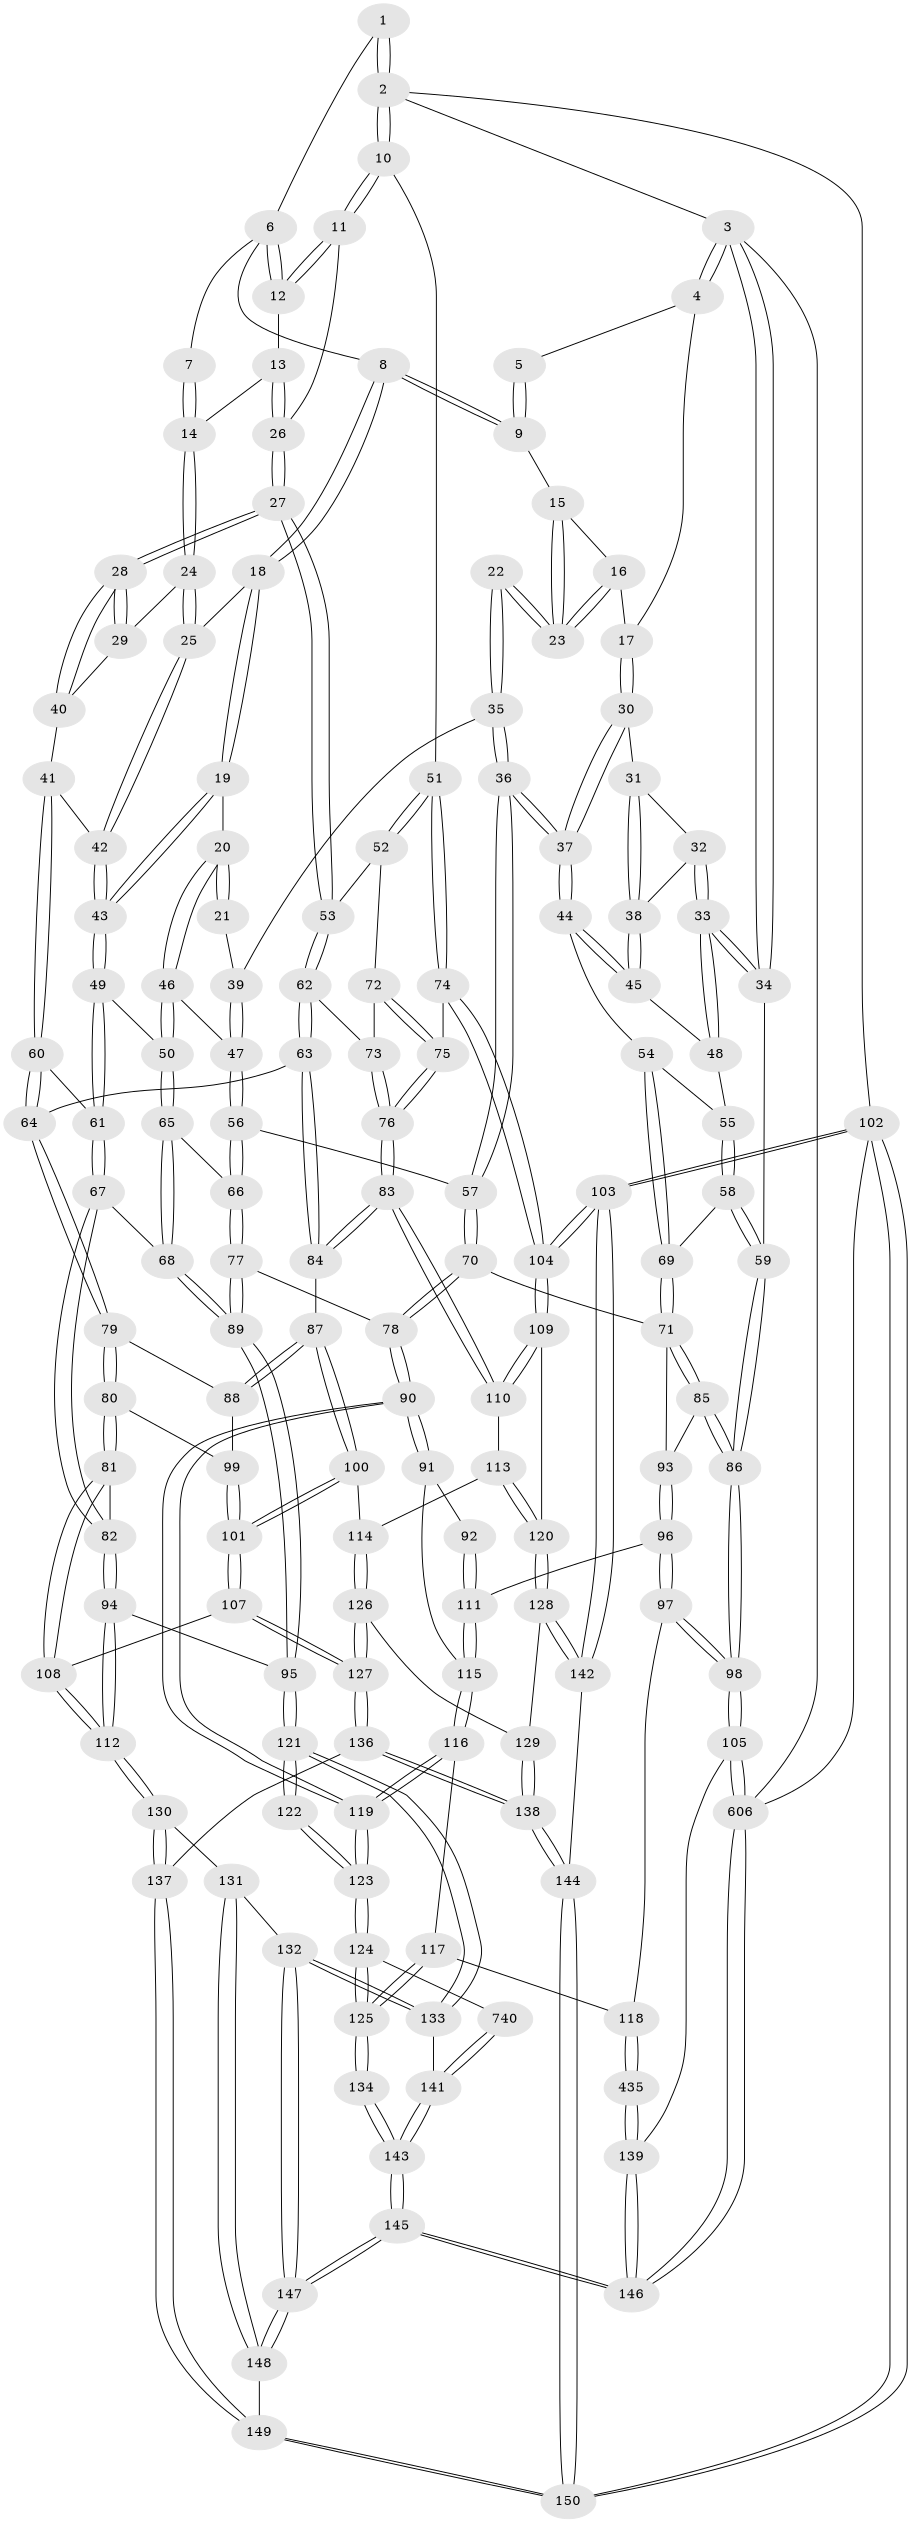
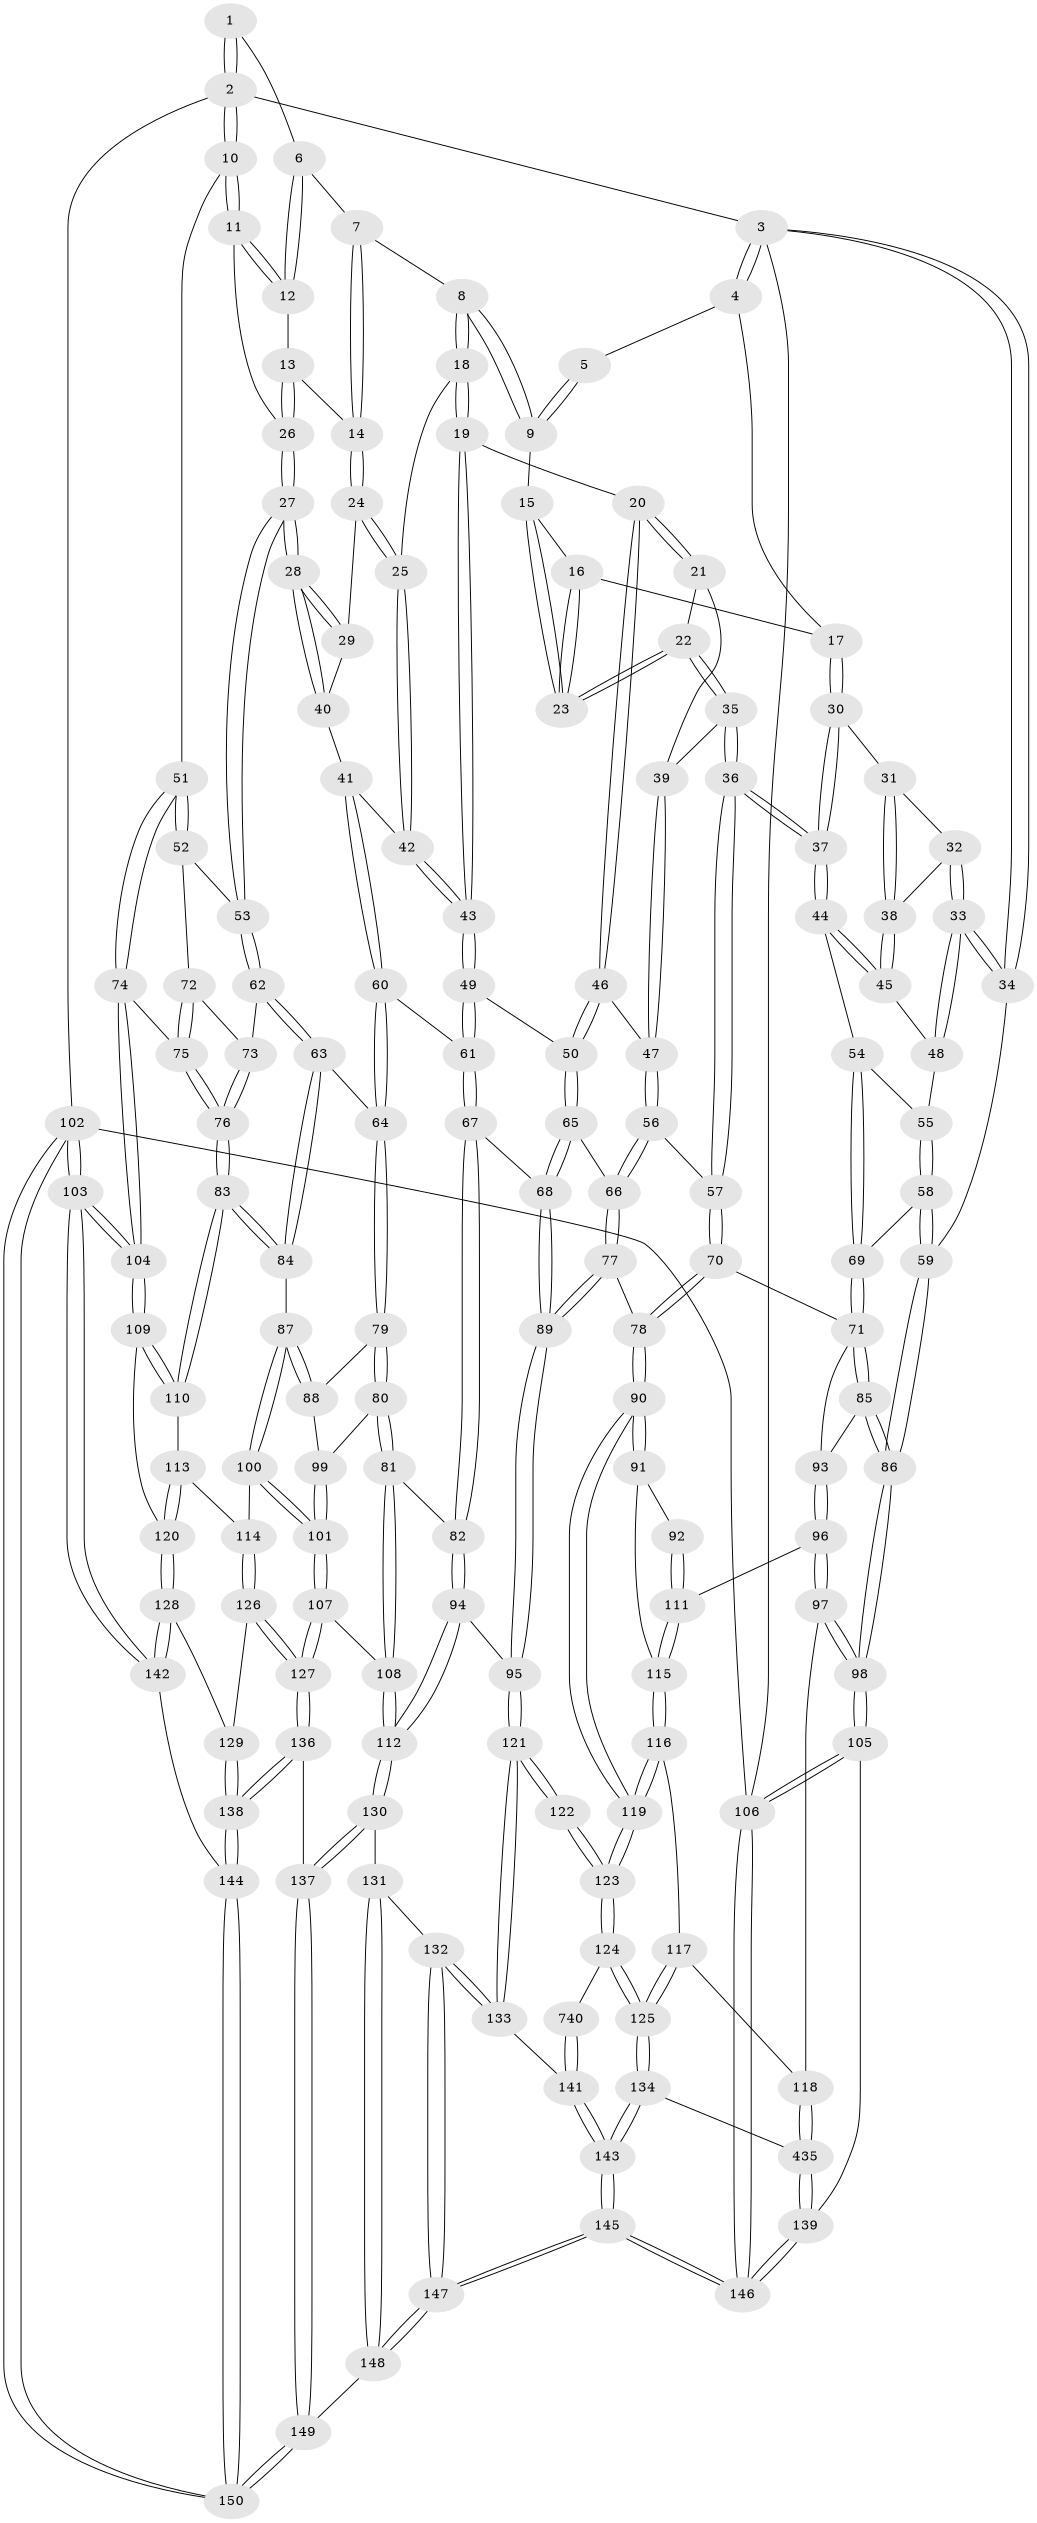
edge "6" -- "8": now "7" -- "8"
edge "21" -- "22": added
node "606": label "606" -> "106"
edge "134" -- "435": added
